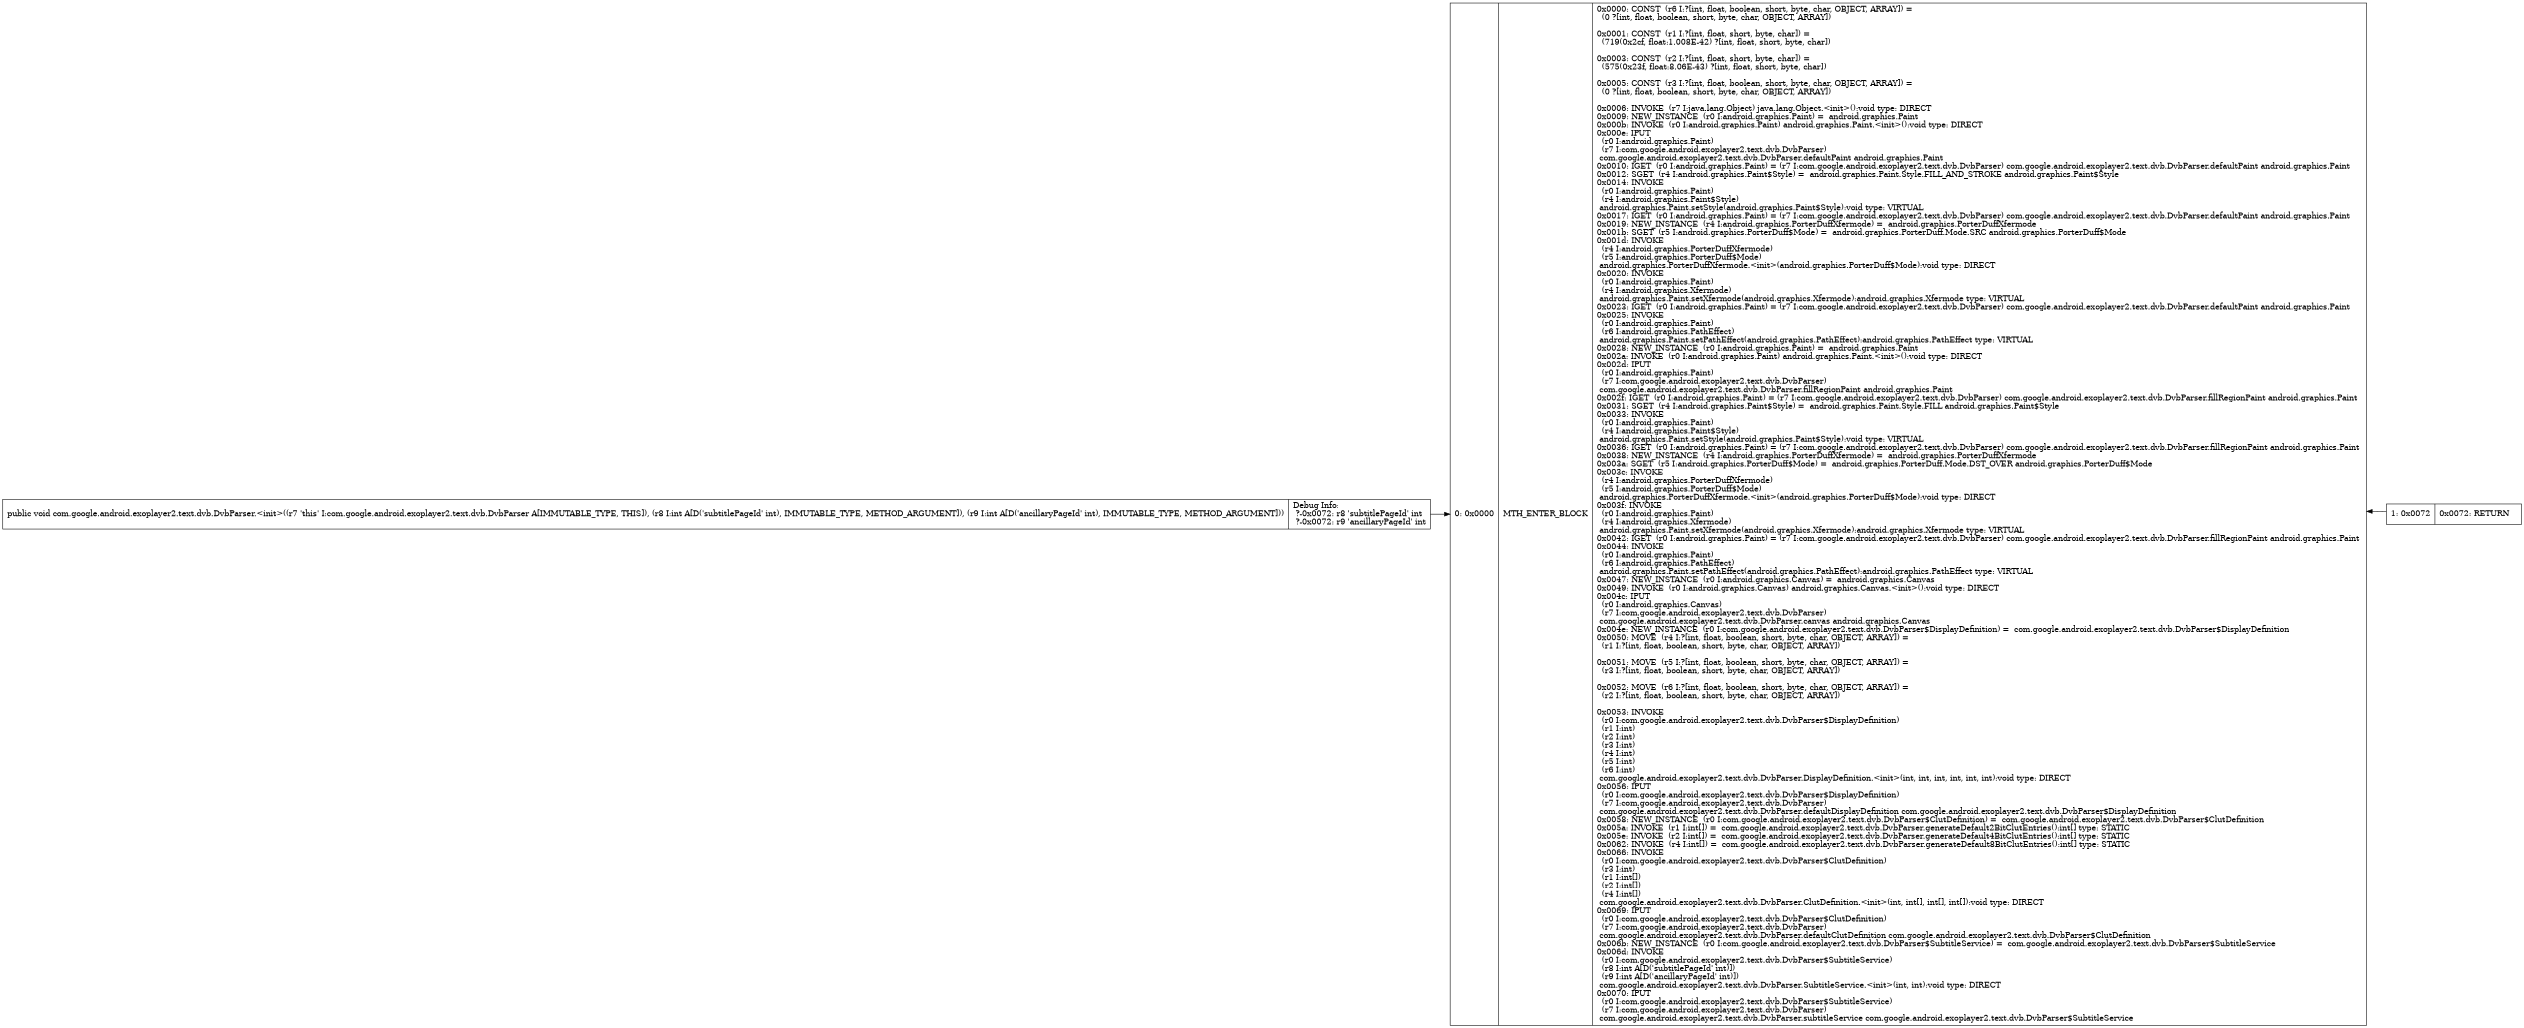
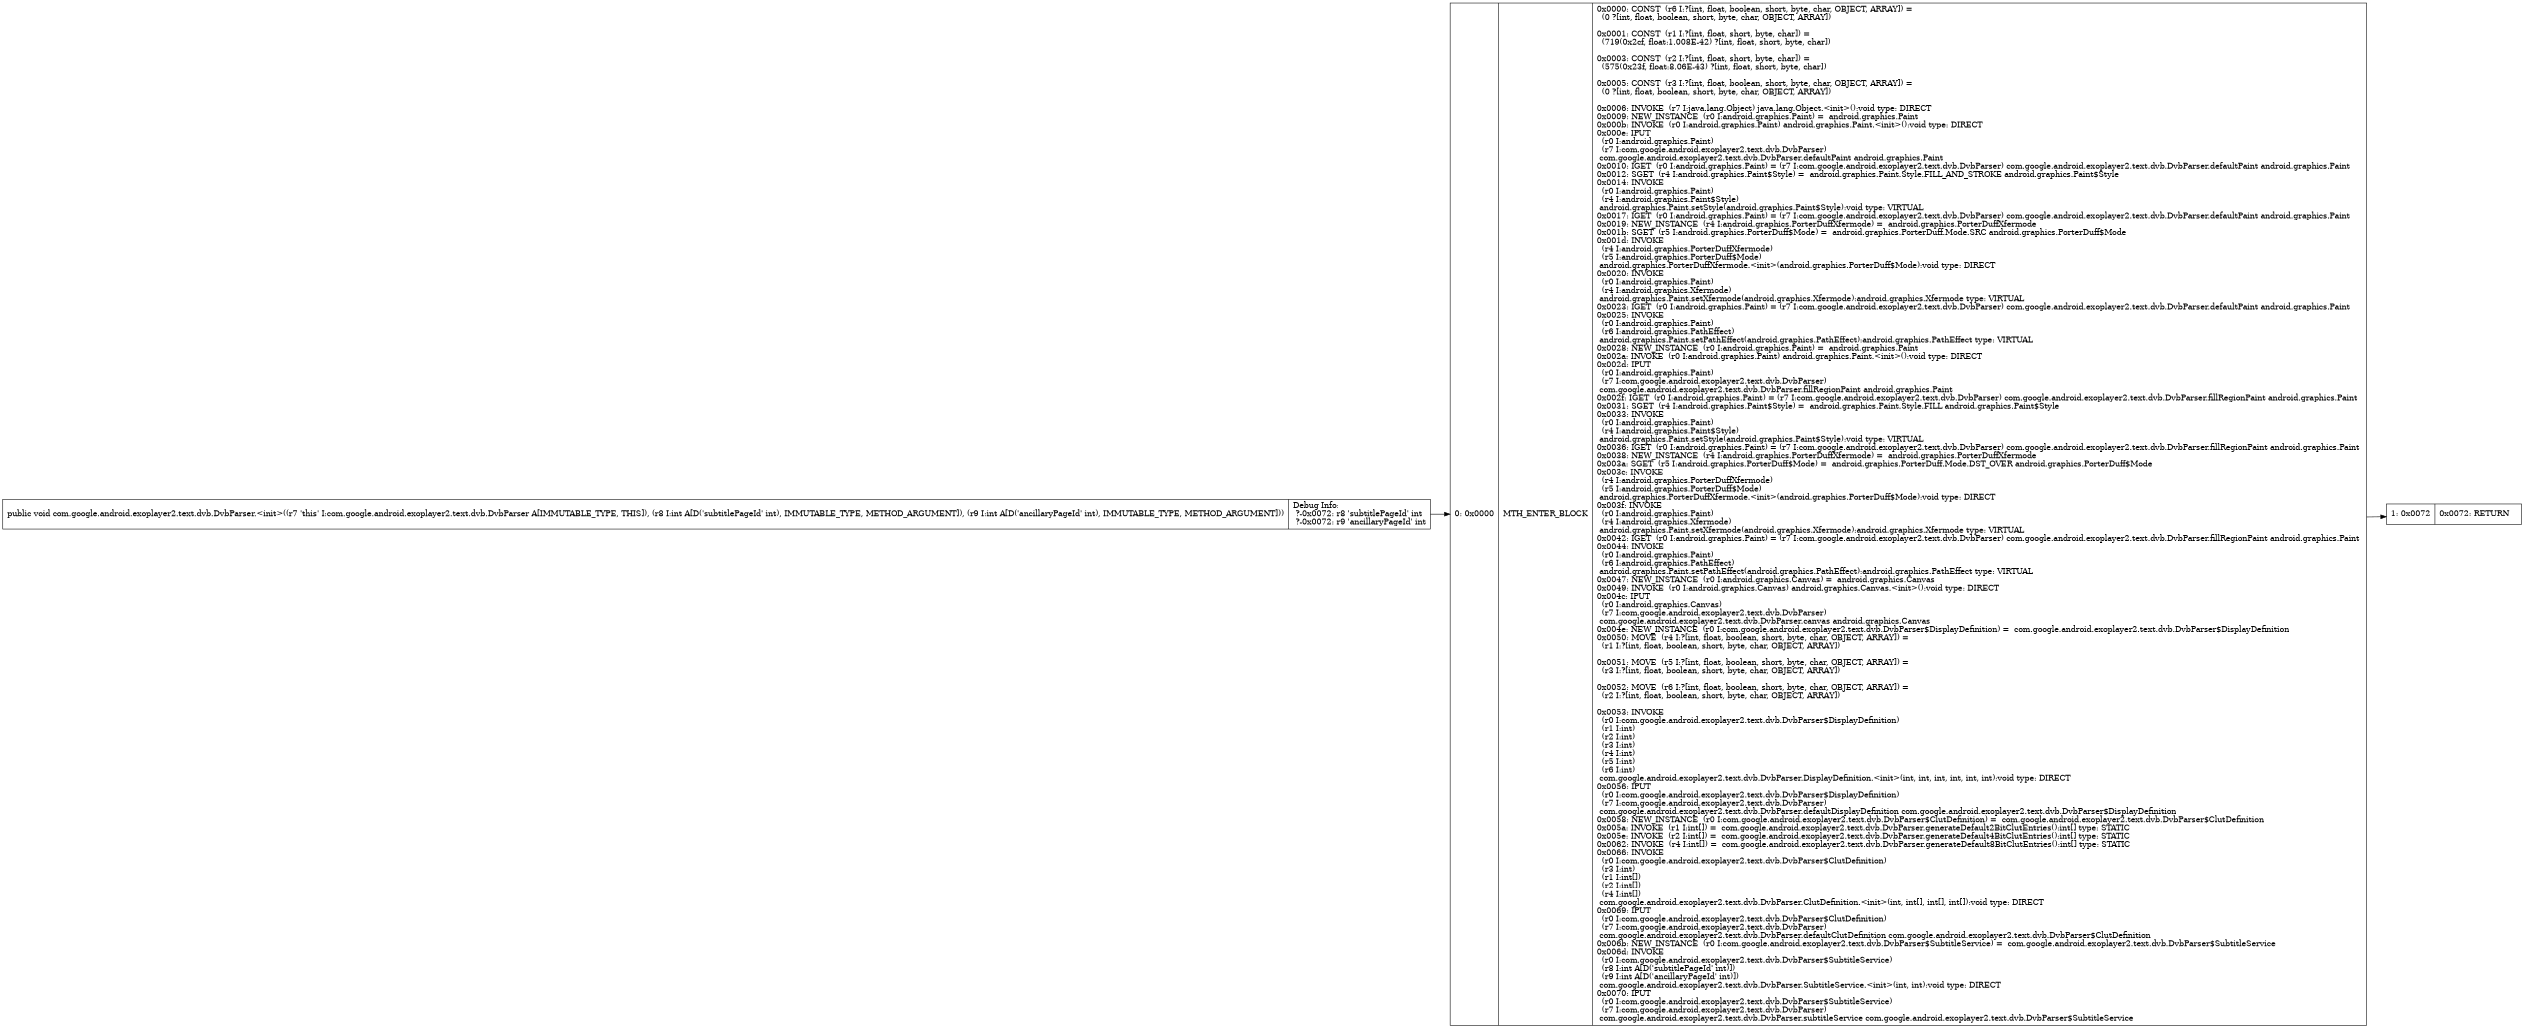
edge "1: 0x0072" -> "0: 0x0000": reversed
